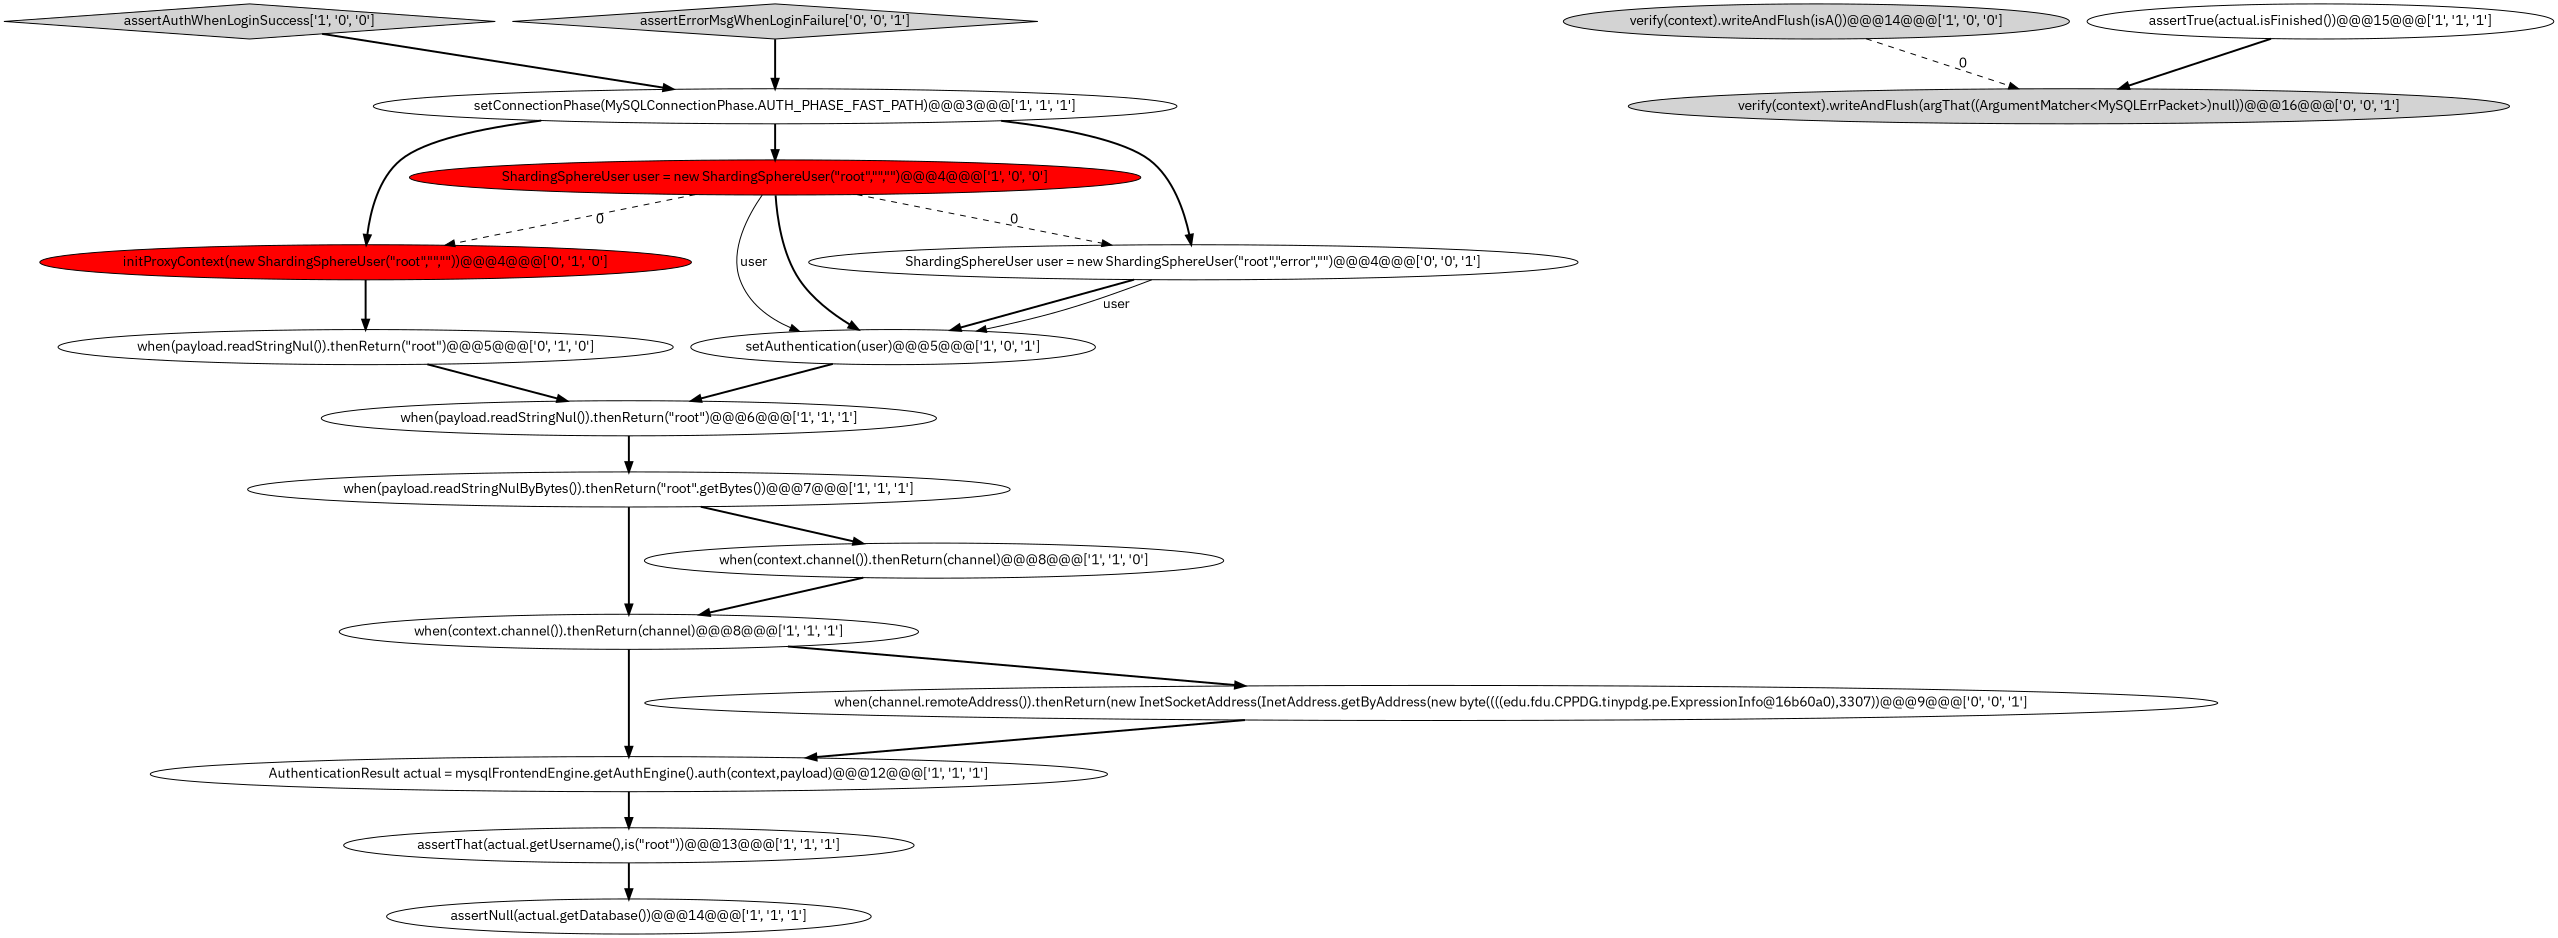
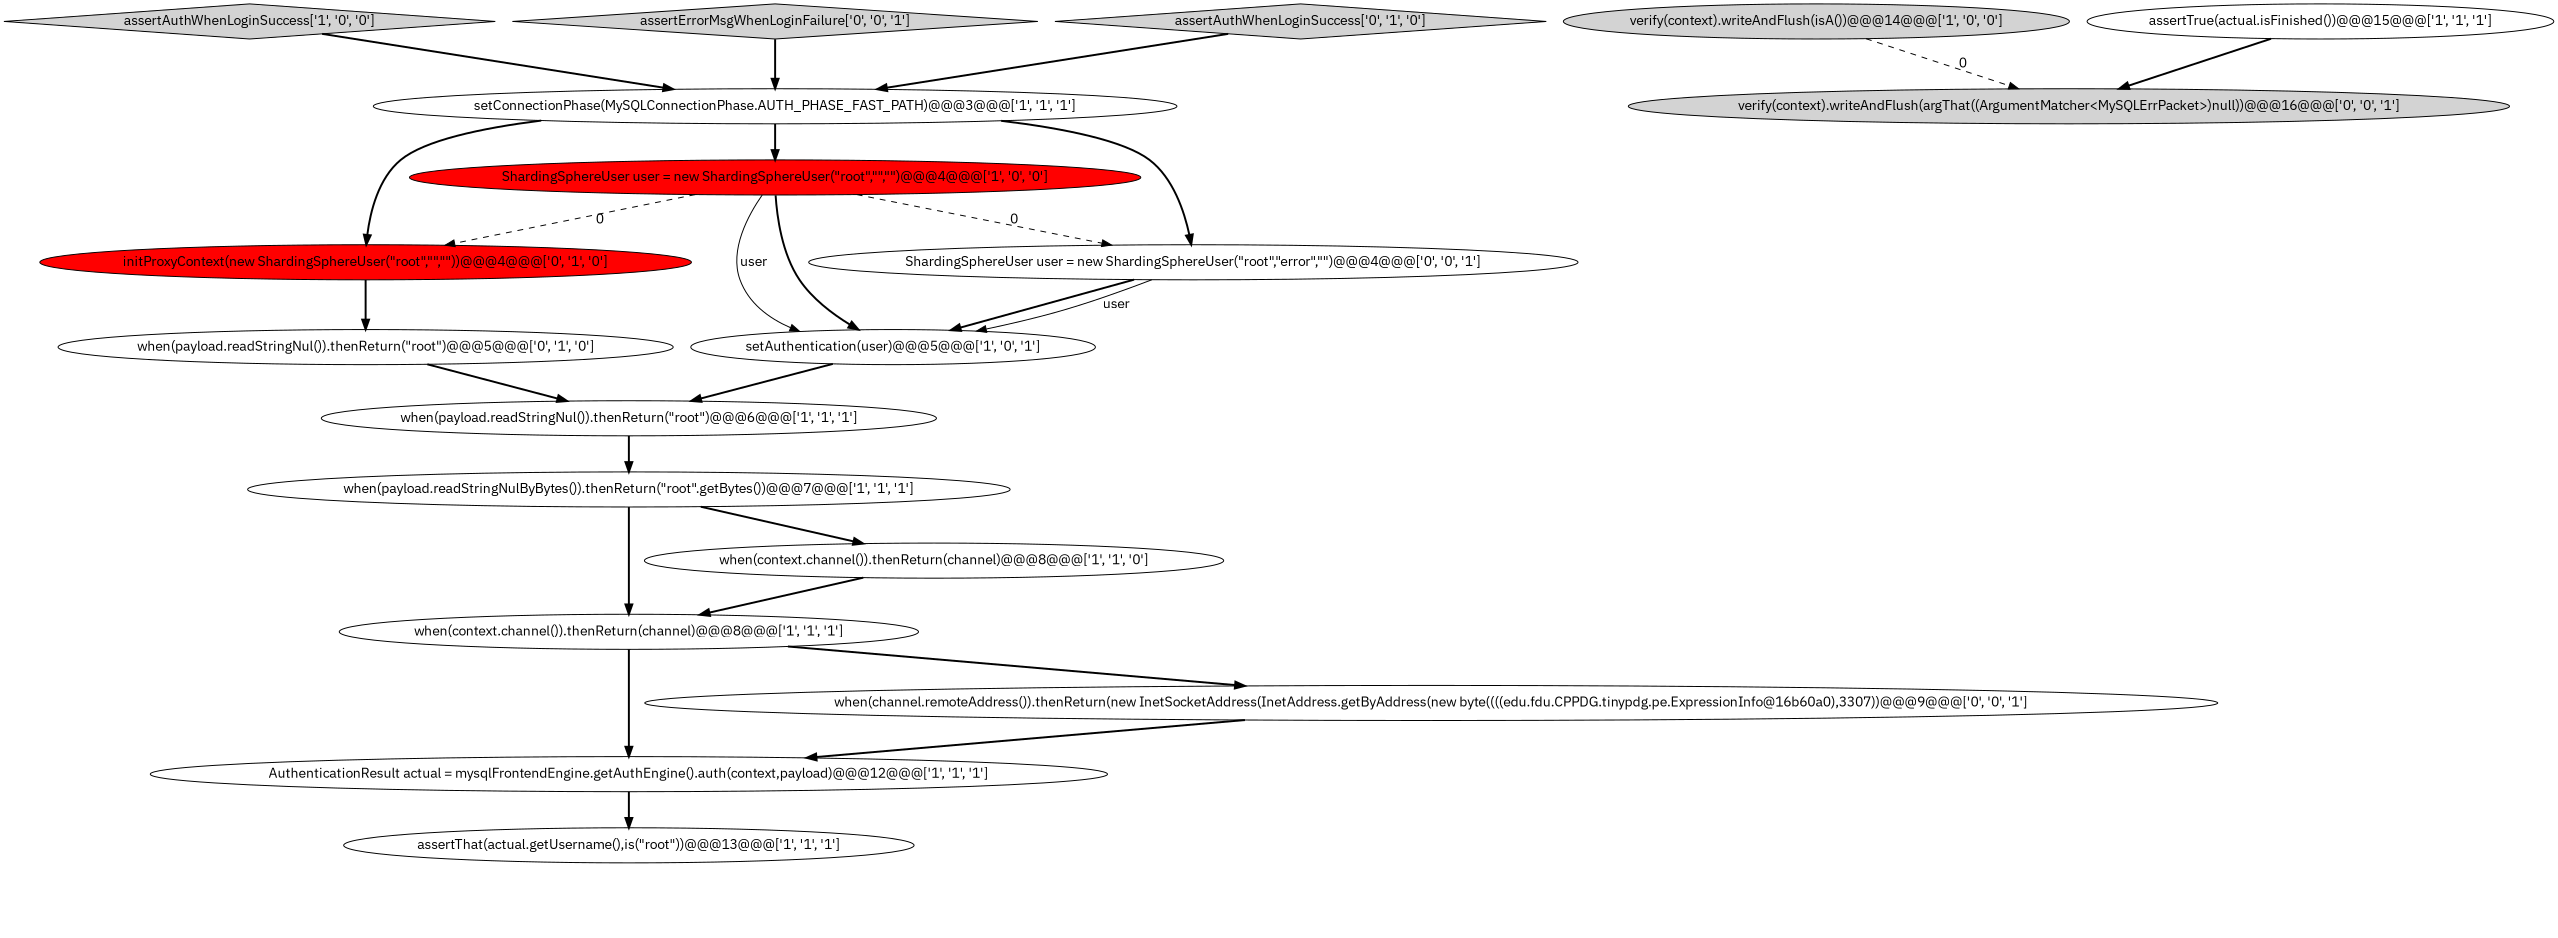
node "assertAuthWhenLoginSuccess['0', '1', '0']": added
node "assertNull(actual.getDatabase())@@@14@@@['1', '1', '1']": removed
